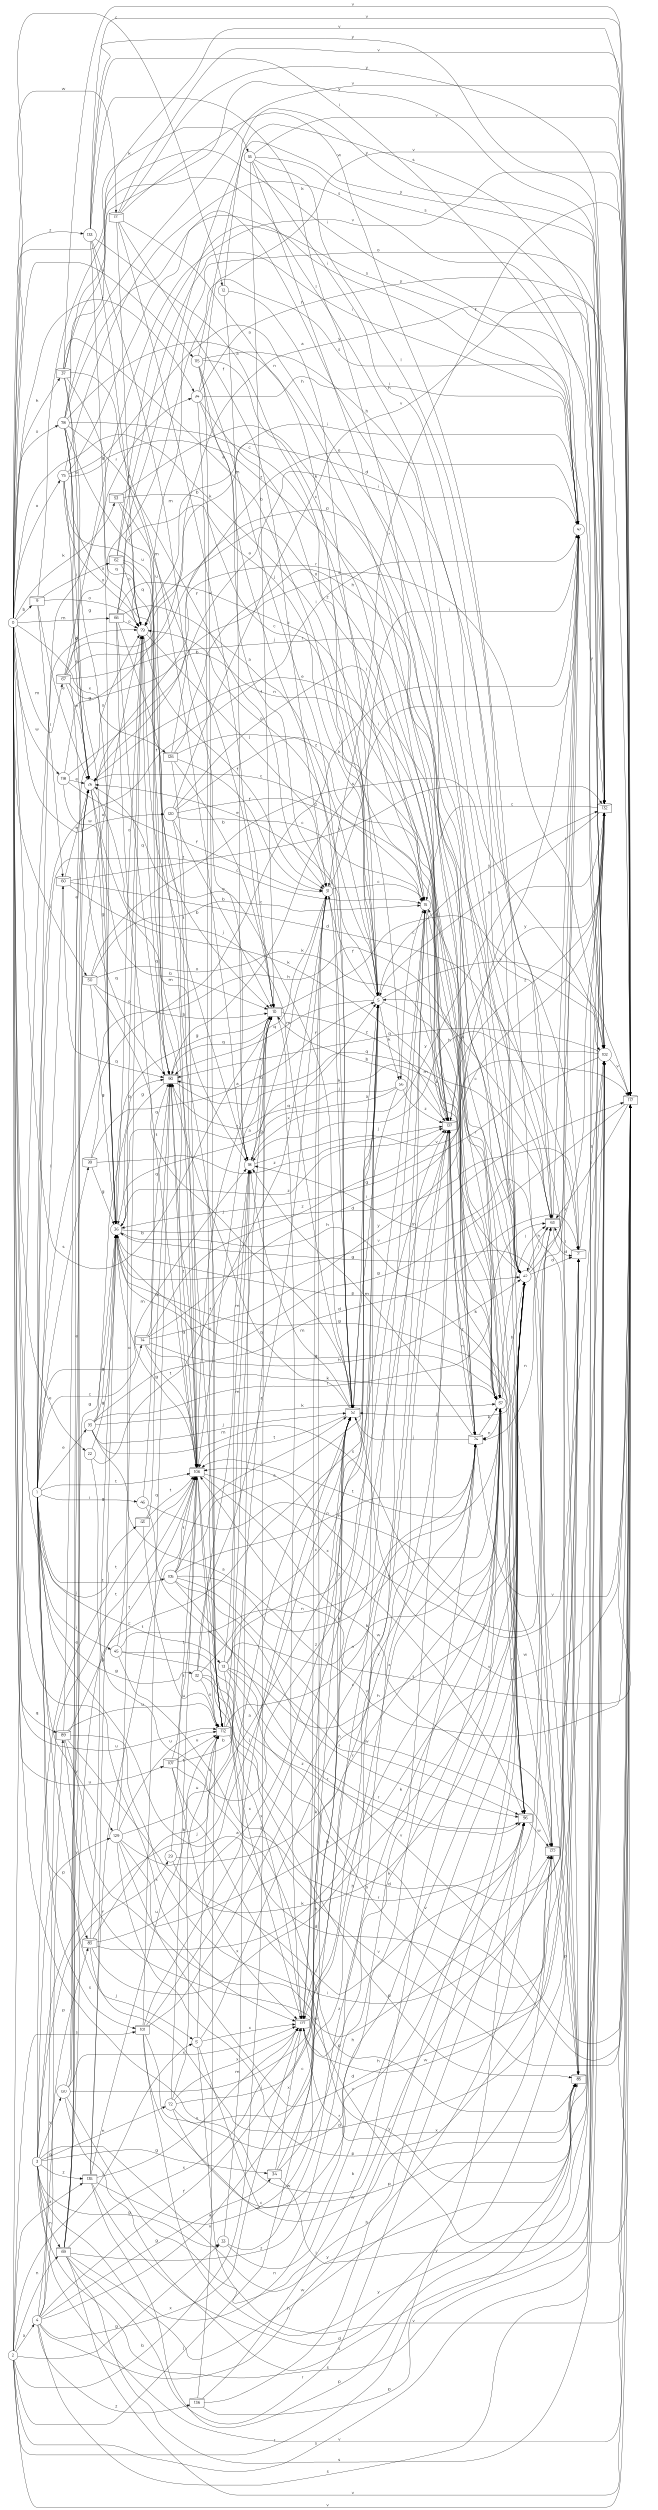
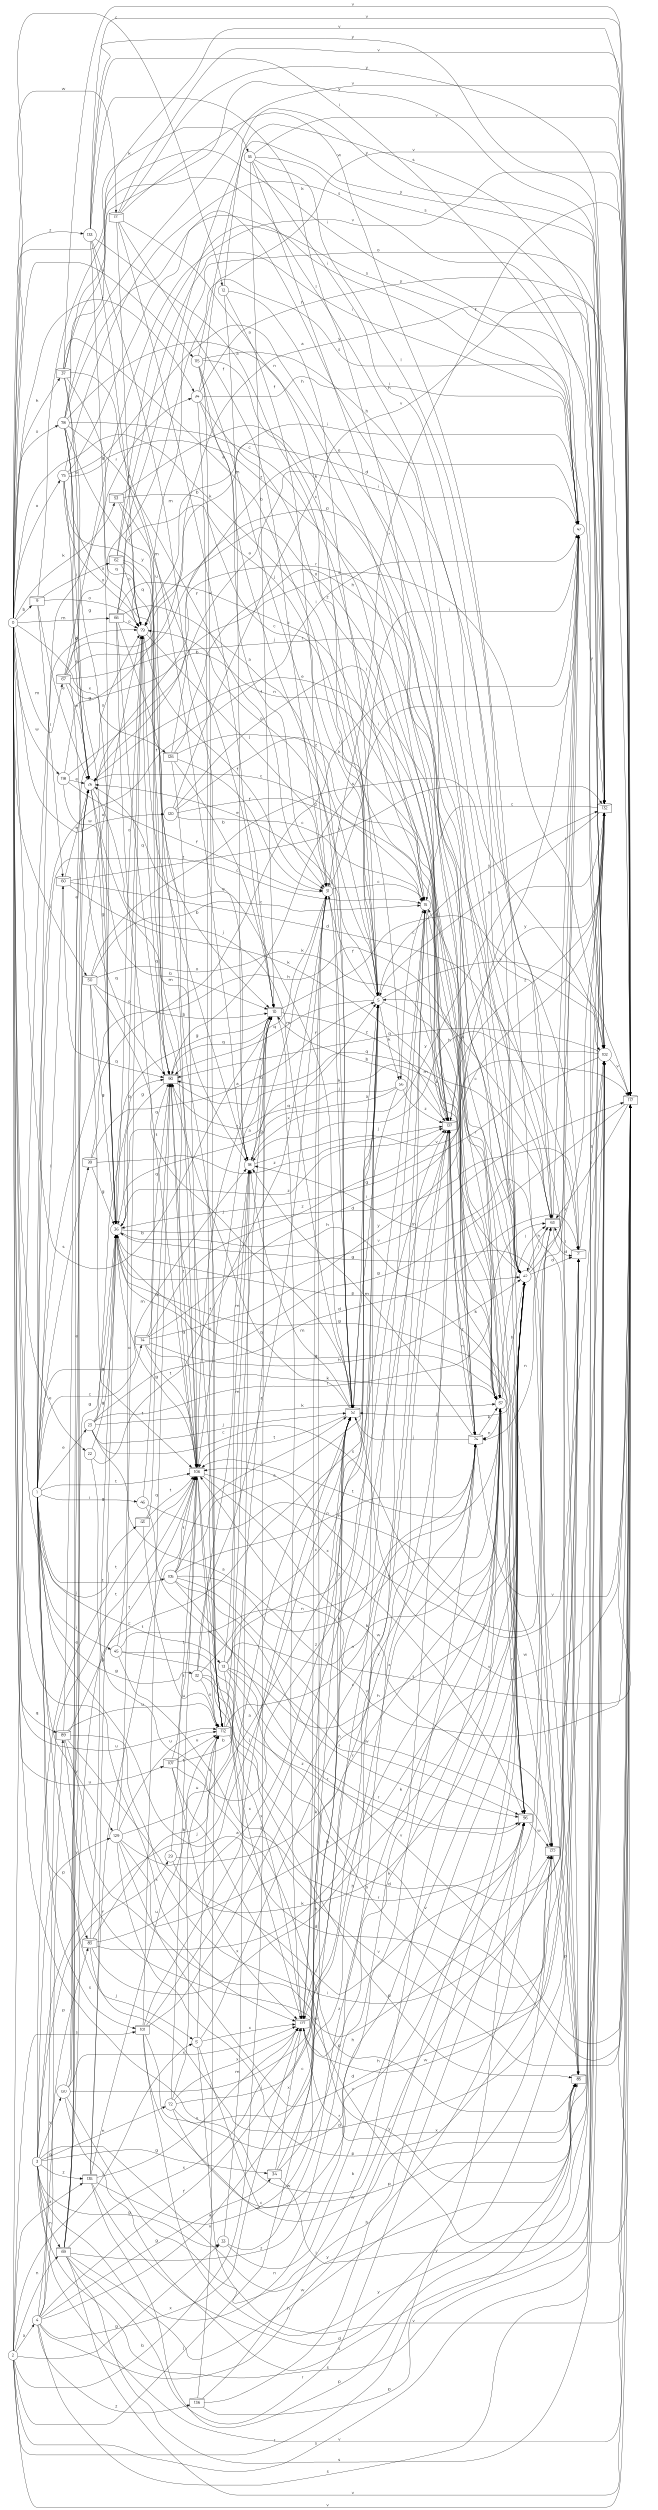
edge "75" -> "112": label "u" -> "y"
edge "12" -> "31": added, label "f"
edge "120" -> "10": removed, label "b"
edge "120" -> "106": now "50" -> "106"
node "93": label "93" -> "23"
edge "32" -> "18": label "m" -> "c"
